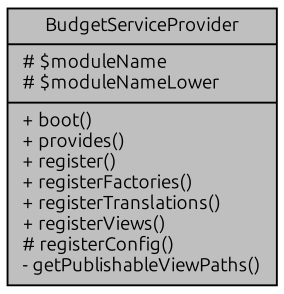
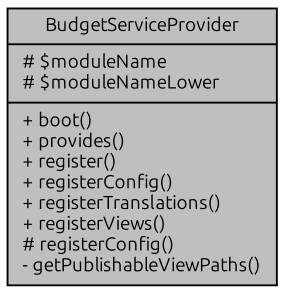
node "BudgetServiceProvider": text "+ registerFactories()" -> "+ registerConfig()"
